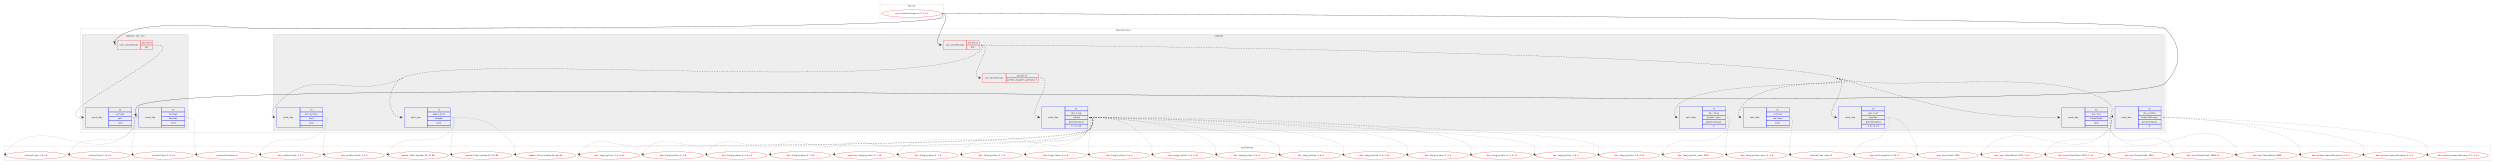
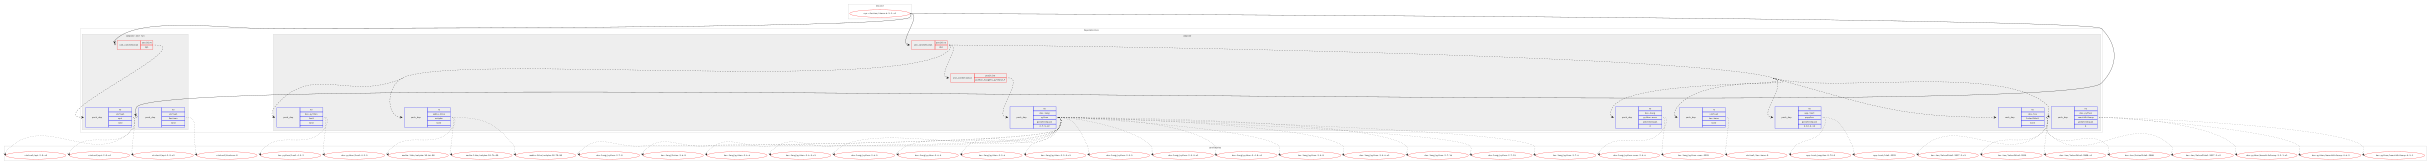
node "positive-lang/python-2.7.15": label "positive-lang/python-2.7.15" -> "dev-lang/python-2.7.15"
node "dev-lang/python-3.6.3-r1": removed
